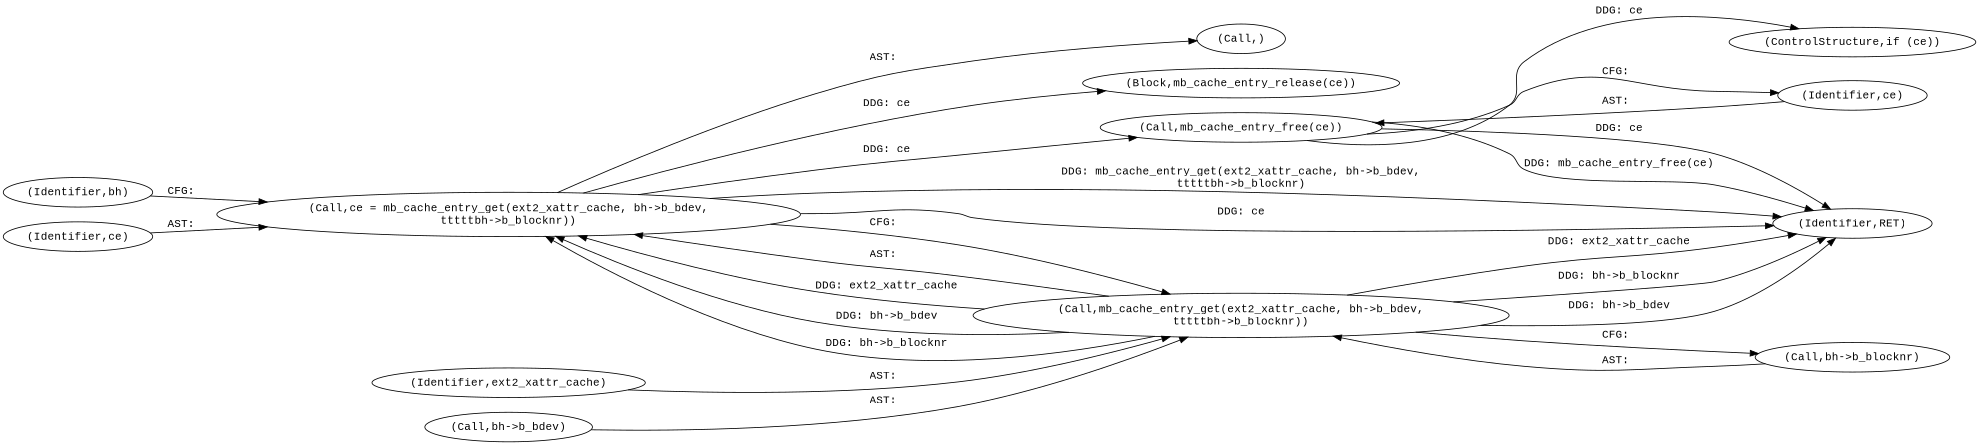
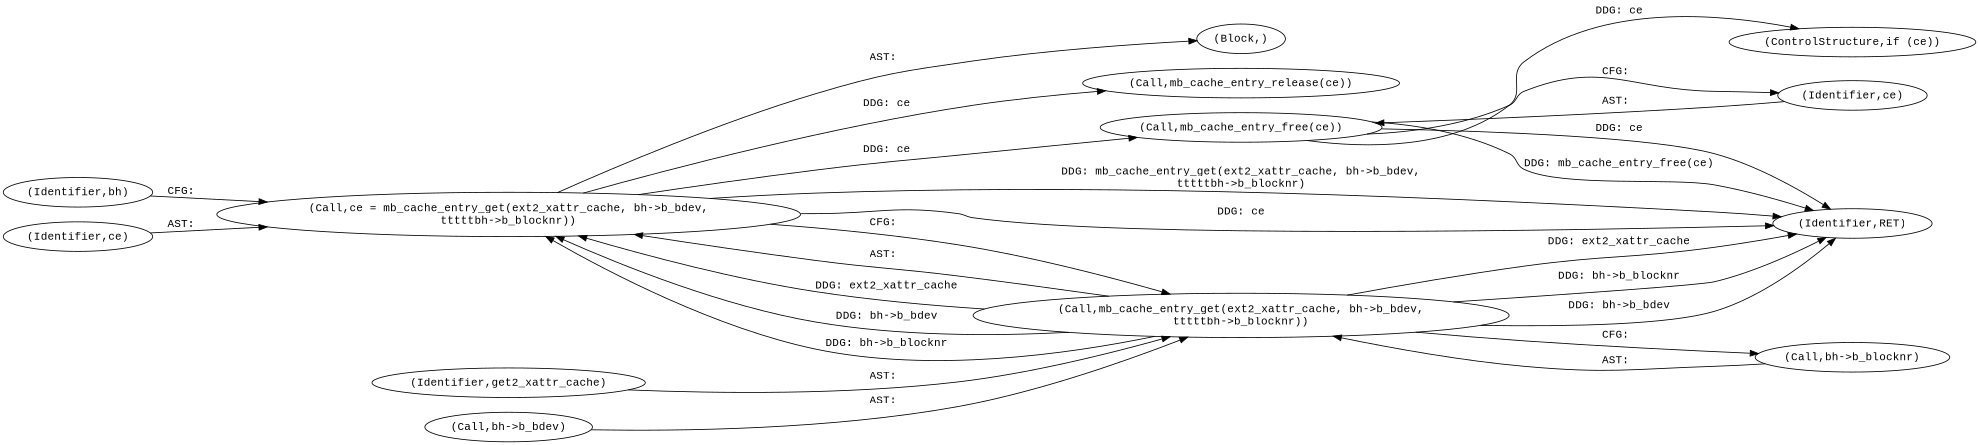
node "(Call,)": label "(Call,)" -> "(Block,)"
node "(Block,mb_cache_entry_release(ce))": label "(Block,mb_cache_entry_release(ce))" -> "(Call,mb_cache_entry_release(ce))"
node "(Identifier,ext2_xattr_cache)": label "(Identifier,ext2_xattr_cache)" -> "(Identifier,get2_xattr_cache)"
